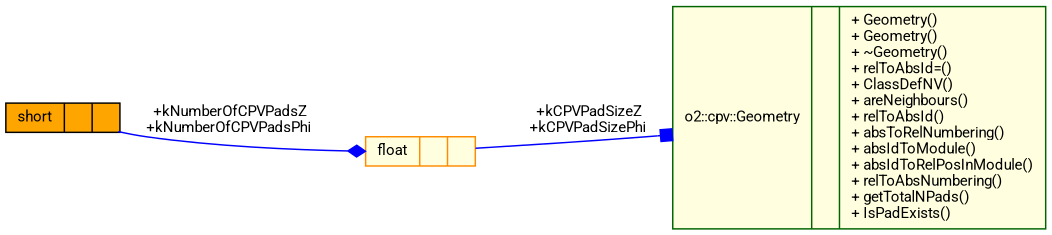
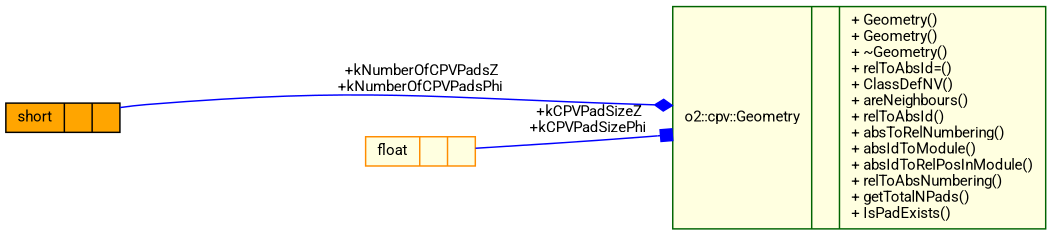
edge "short" -> "float": now "short" -> "o2::cpv::Geometry"
